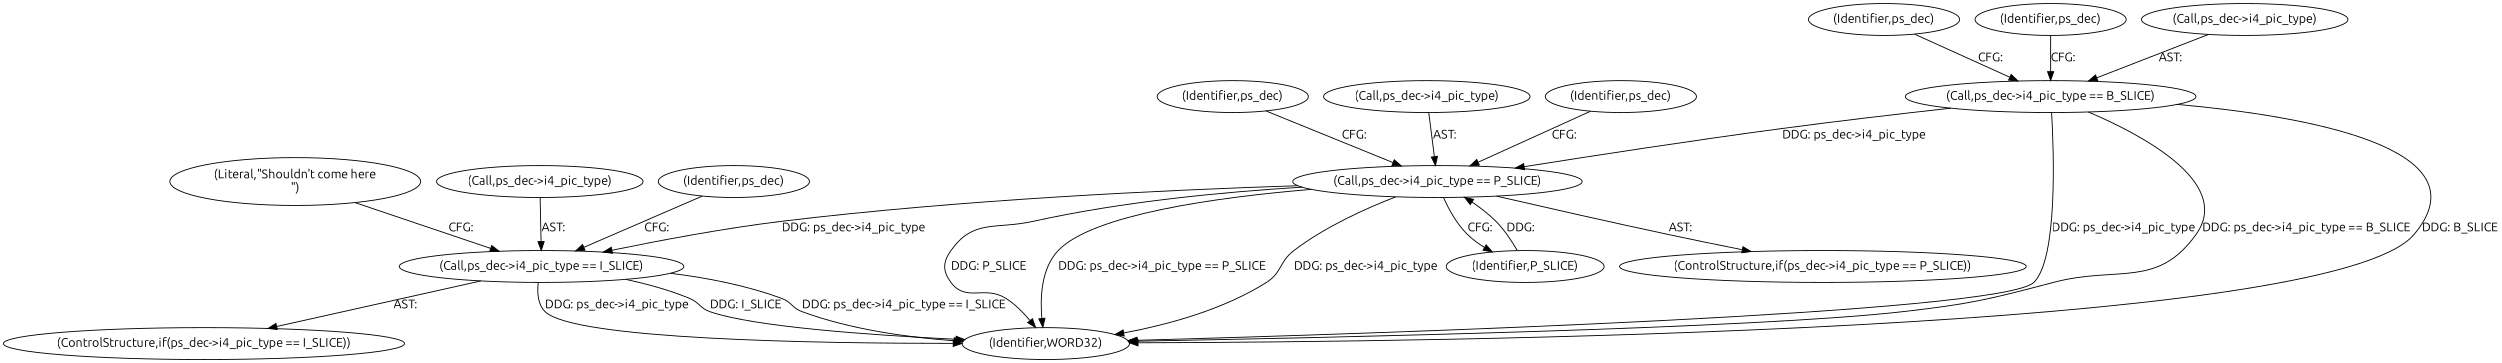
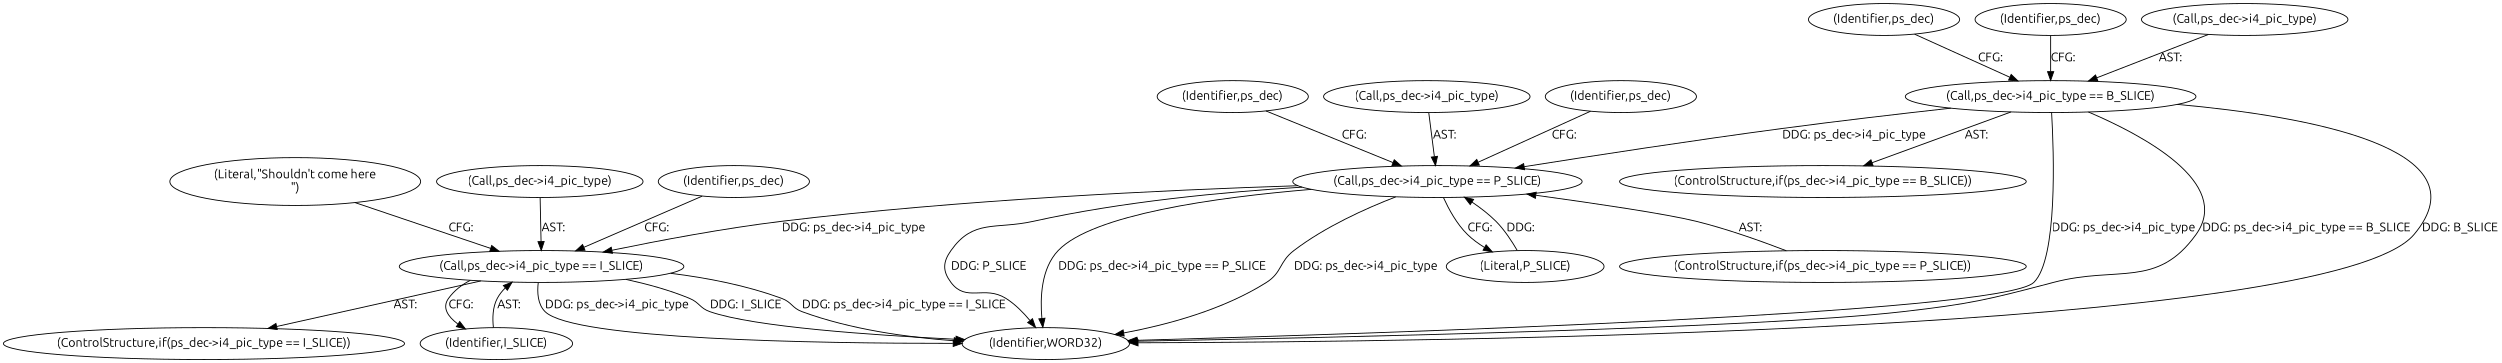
node "(ControlStructure,if(ps_dec->i4_pic_type == B_SLICE))": added
edge "(Call,ps_dec->i4_pic_type == P_SLICE)" -> "(ControlStructure,if(ps_dec->i4_pic_type == P_SLICE))": reversed
node "(Identifier,P_SLICE)": label "(Identifier,P_SLICE)" -> "(Literal,P_SLICE)"
node "(Identifier,I_SLICE)": added
